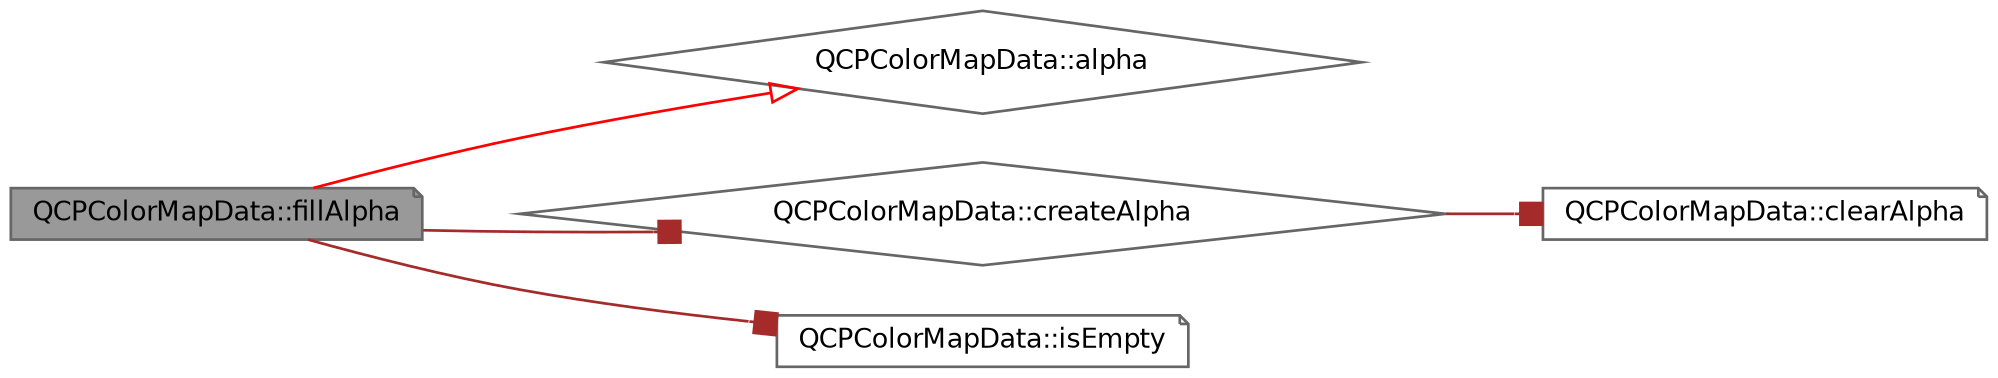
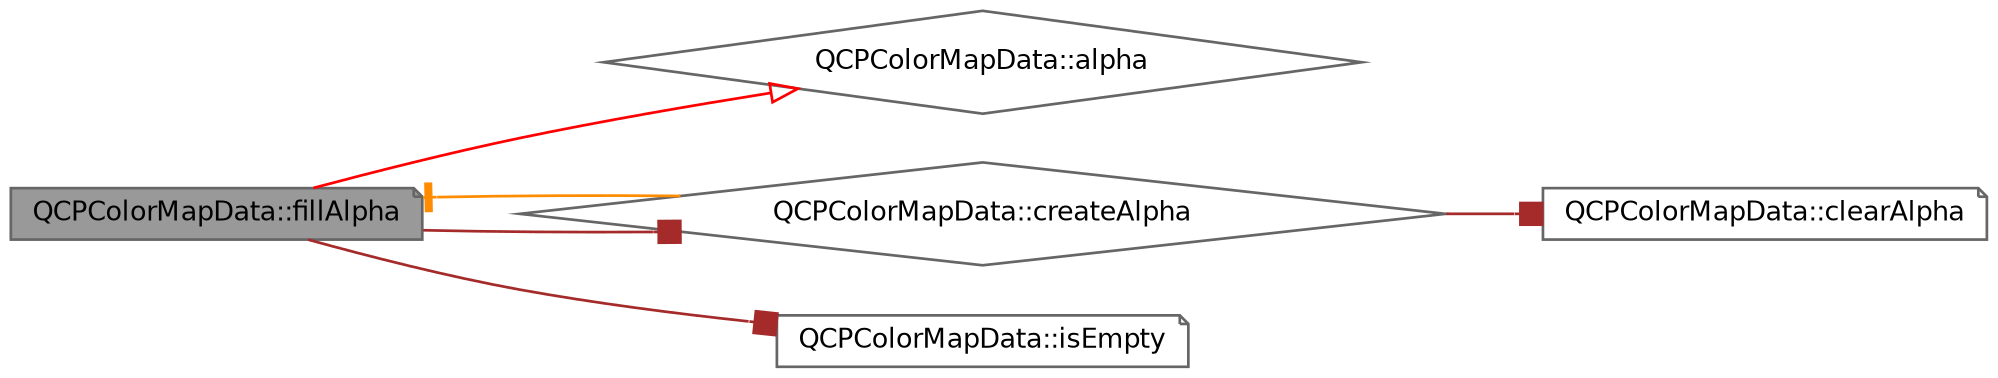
edge "QCPColorMapData::createAlpha" -> "QCPColorMapData::fillAlpha": added
